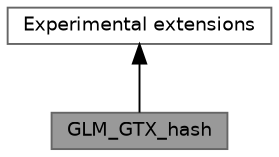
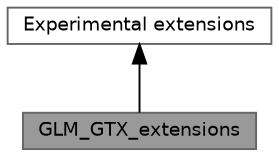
node "GLM_GTX_hash": label "GLM_GTX_hash" -> "GLM_GTX_extensions"
